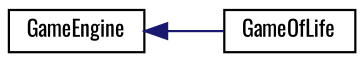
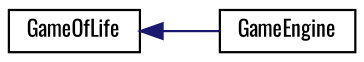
edge "GameOfLife" -> "GameEngine": reversed
